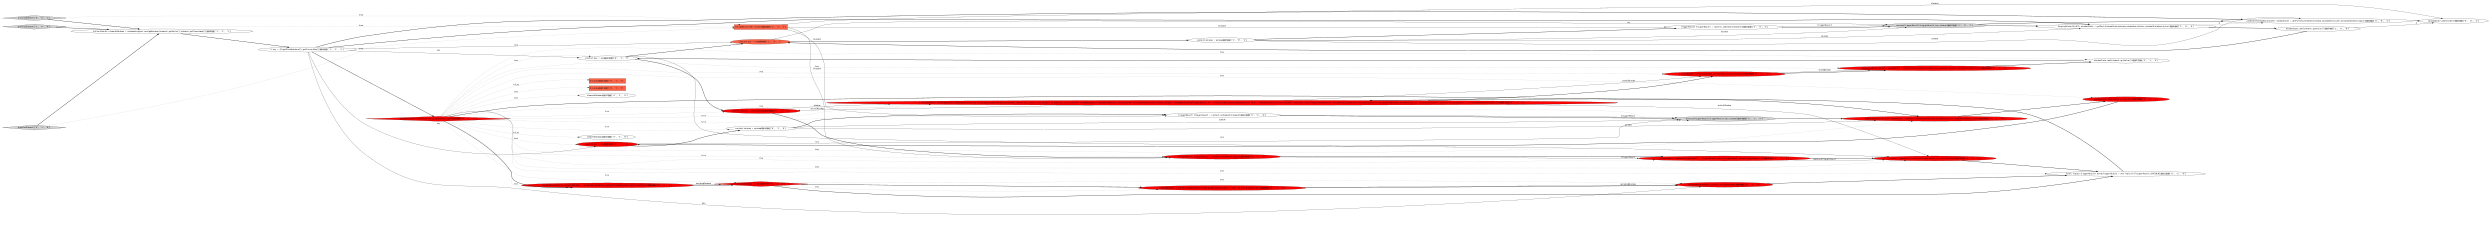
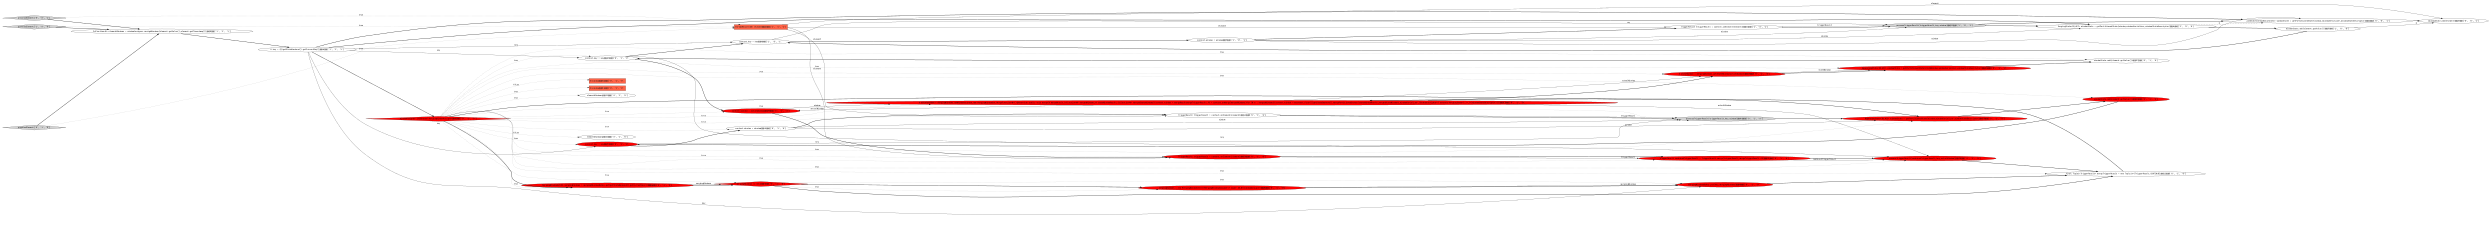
node "context.key = key@@@8@@@['1', '0', '1']": fillcolor tomato -> white
